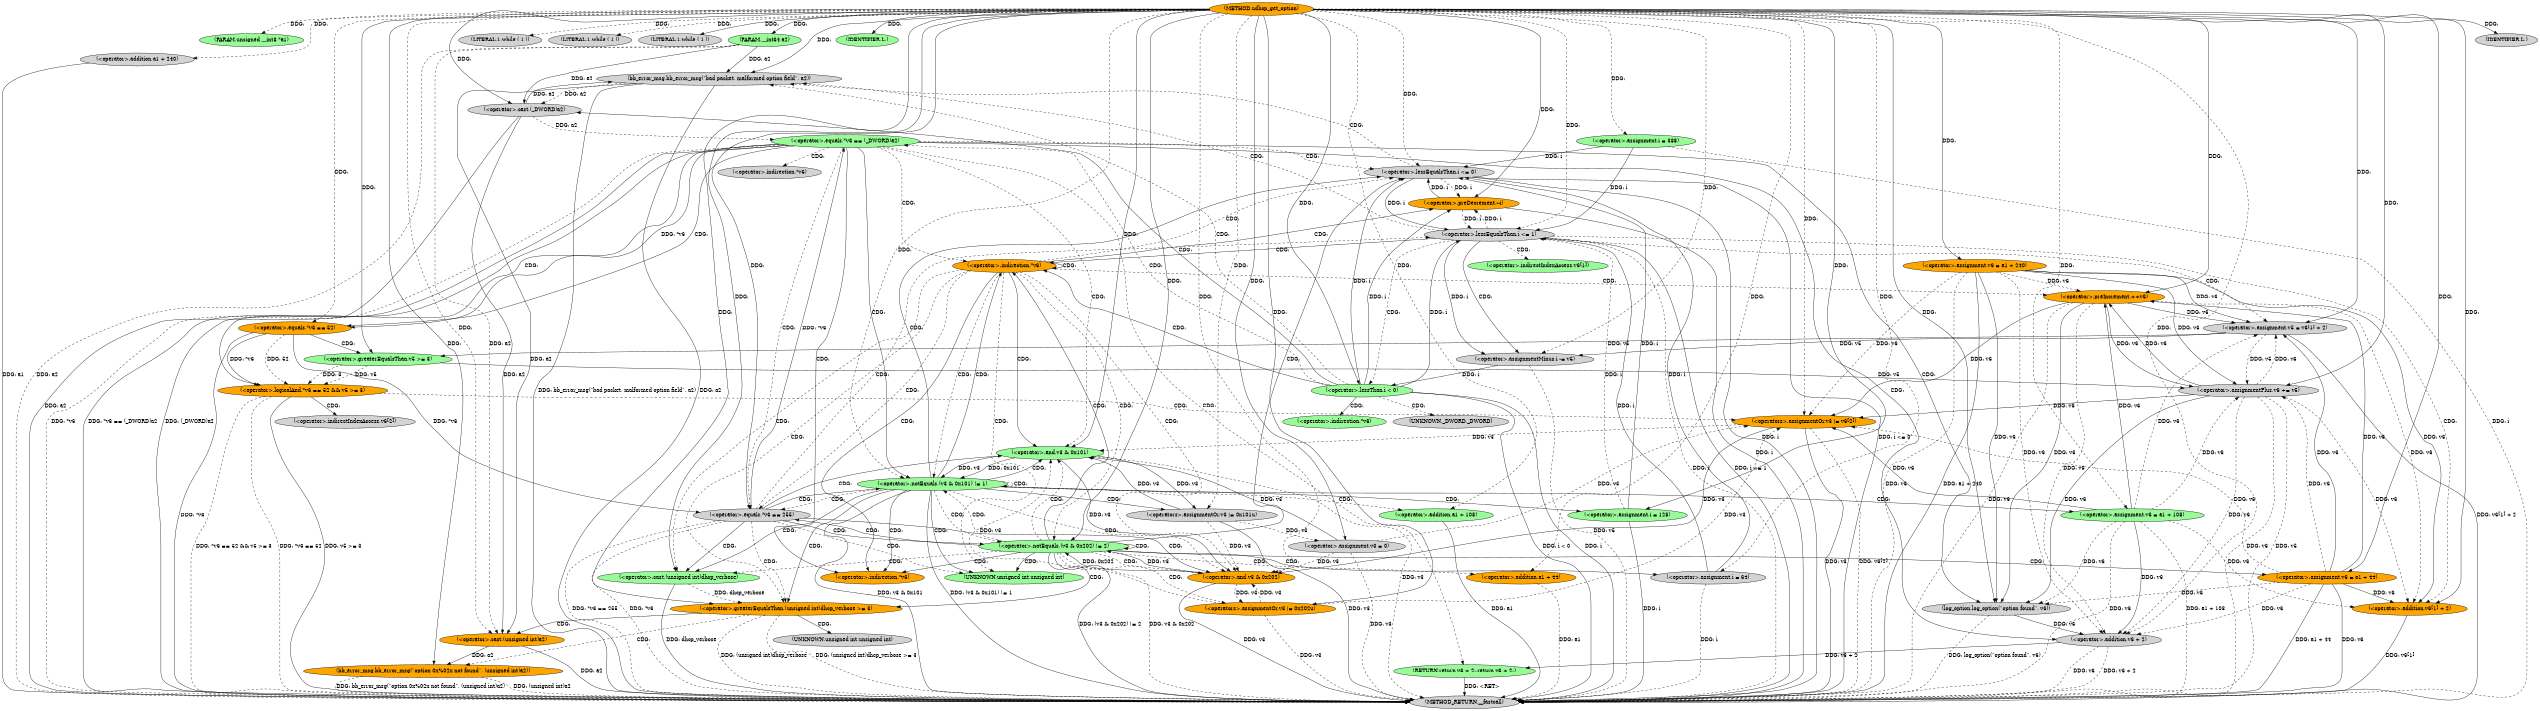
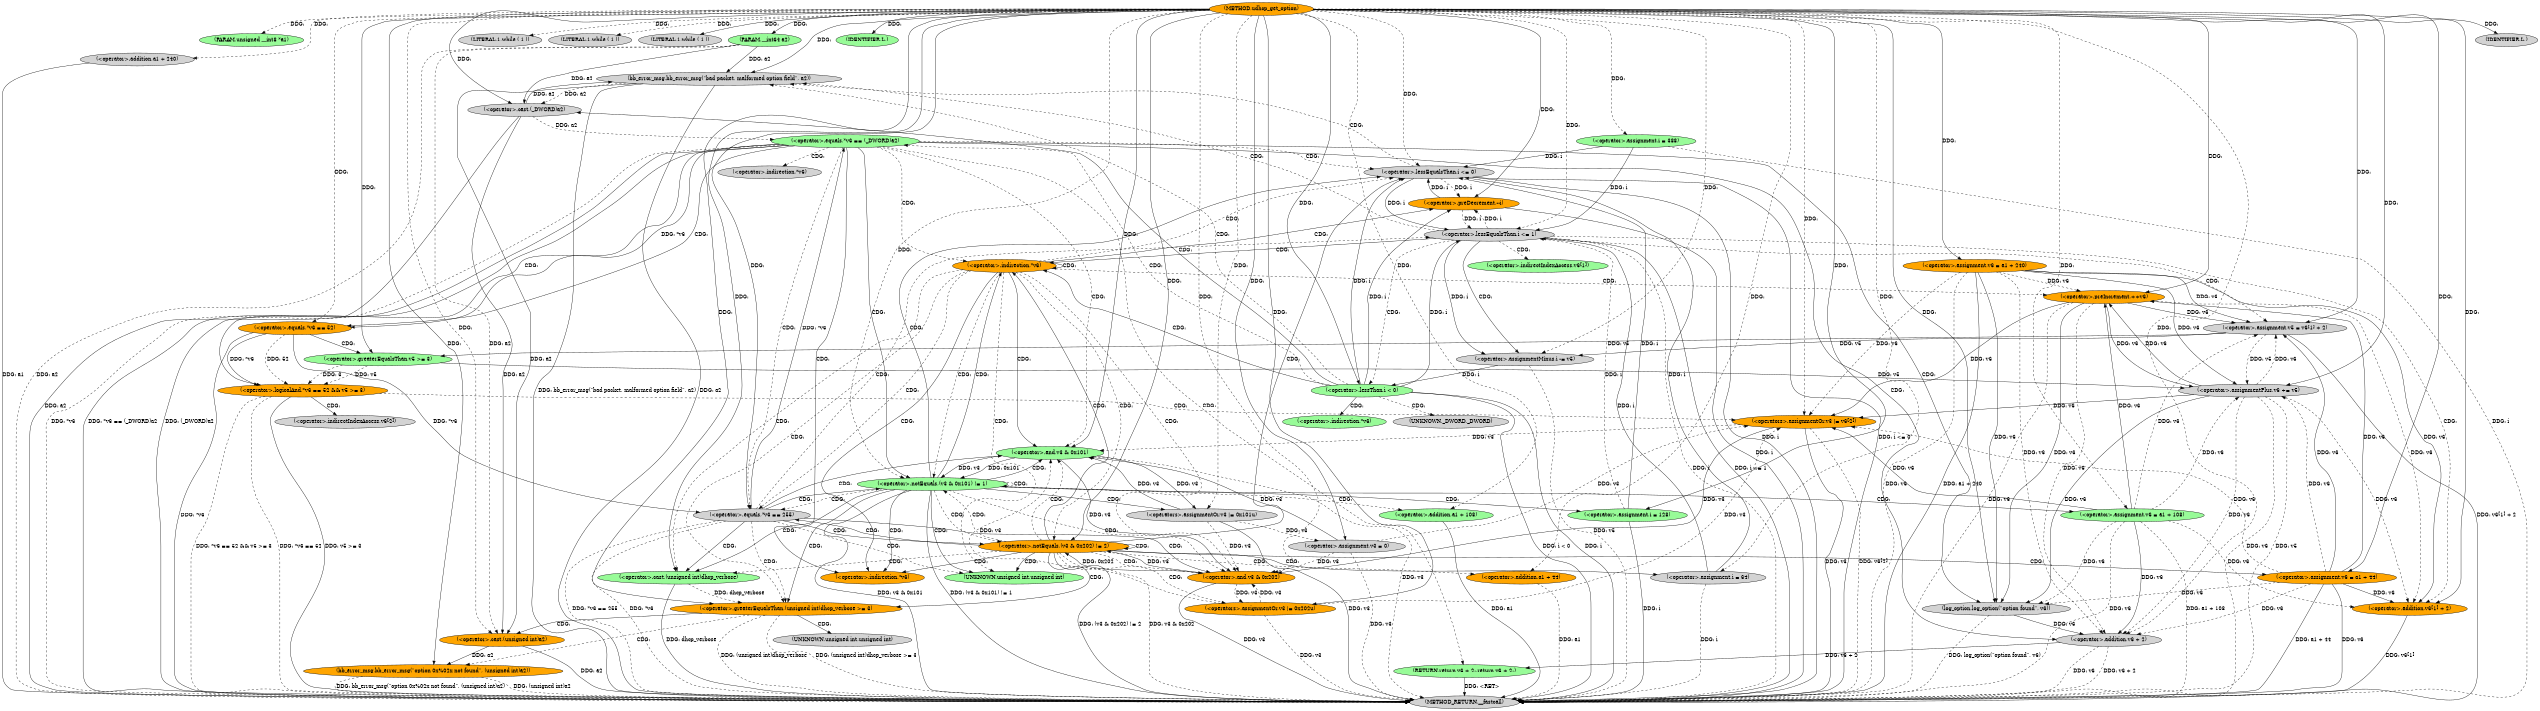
node "(<operator>.notEquals,(v3 & 0x202) != 2)": fillcolor palegreen -> orange
